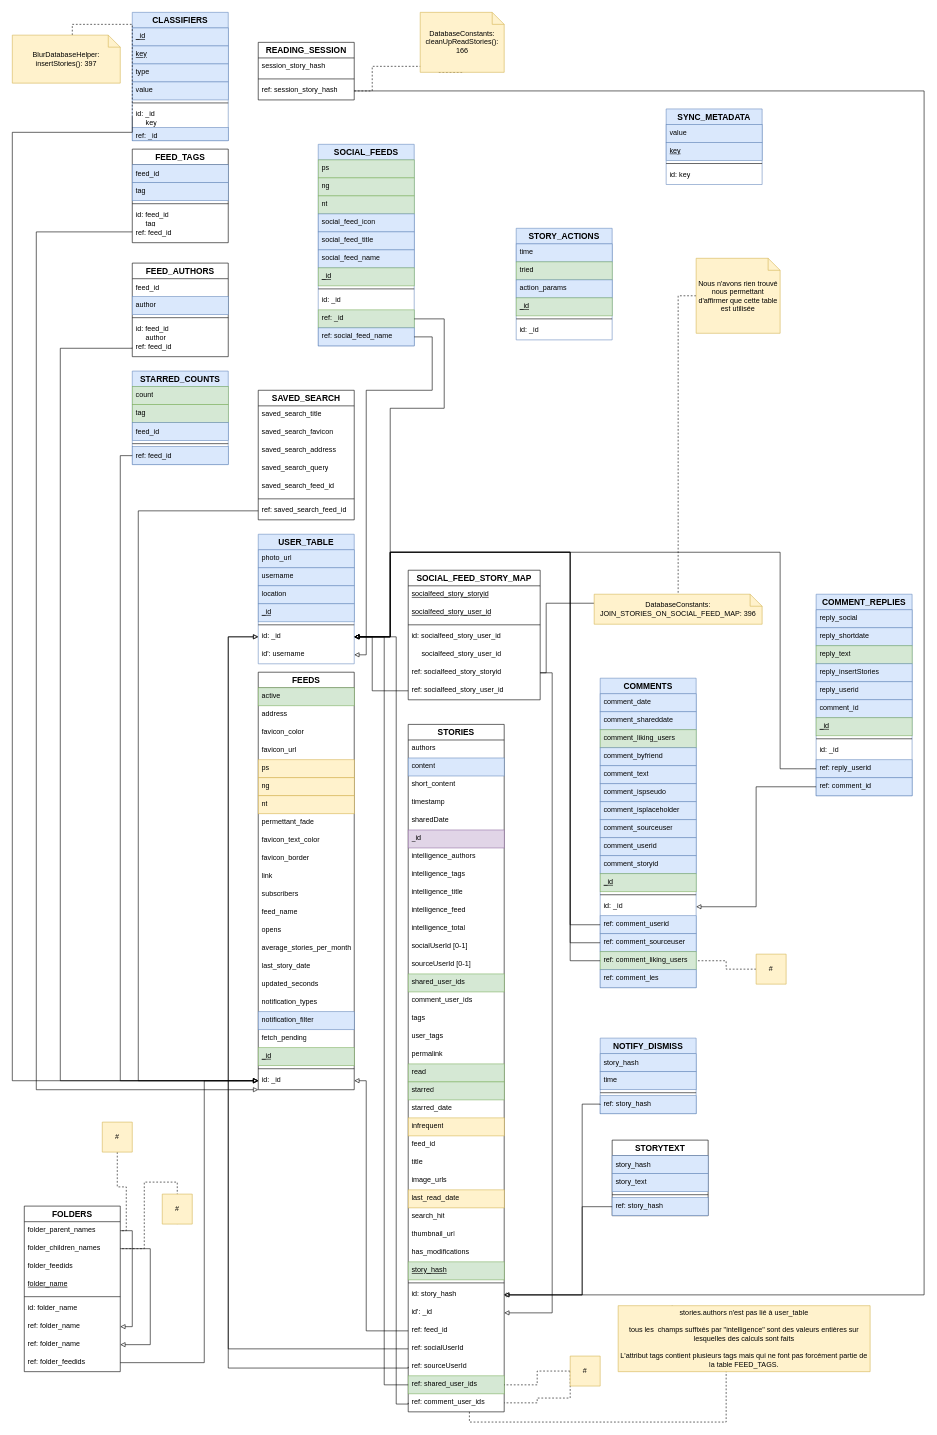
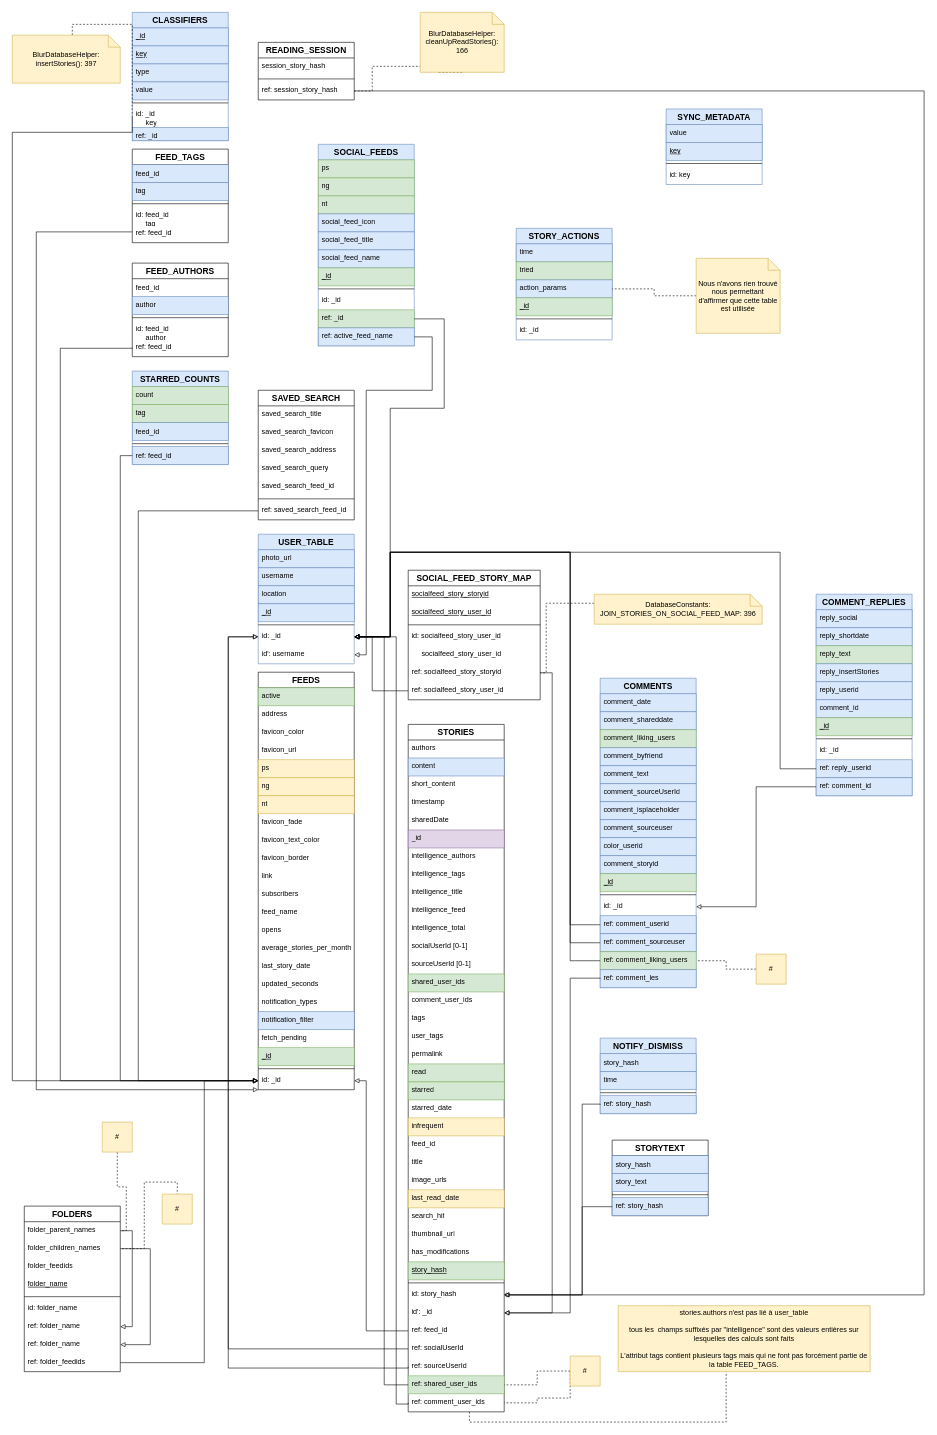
node "DatabaseConstants: cleanUpReadStories(): 166": label "DatabaseConstants: cleanUpReadStories(): 166" -> "BlurDatabaseHelper: cleanUpReadStories(): 166"
node "ref: social_feed_name": label "ref: social_feed_name" -> "ref: active_feed_name"
edge "Nous n'avons rien trouvé nous permettant d'affirmer que cette table est utilisée" -- "DatabaseConstants: JOIN_STORIES_ON_SOCIAL_FEED_MAP: 396": now "Nous n'avons rien trouvé nous permettant d'affirmer que cette table est utilisée" -- "action_params"
edge "DatabaseConstants: JOIN_STORIES_ON_SOCIAL_FEED_MAP: 396" -- "ref: socialfeed_story_storyid": style solid -> dashed
node "comment_ispseudo": label "comment_ispseudo" -> "comment_sourceUserId"
node "permettant_fade": label "permettant_fade" -> "favicon_fade"
node "comment_userid": label "comment_userid" -> "color_userid"
edge "ref: comment_les" -> "id': _id": added
